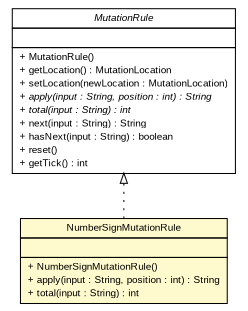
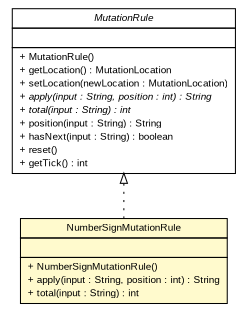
node "MutationRule": text "+ next(input : String) : String" -> "+ position(input : String) : String"
